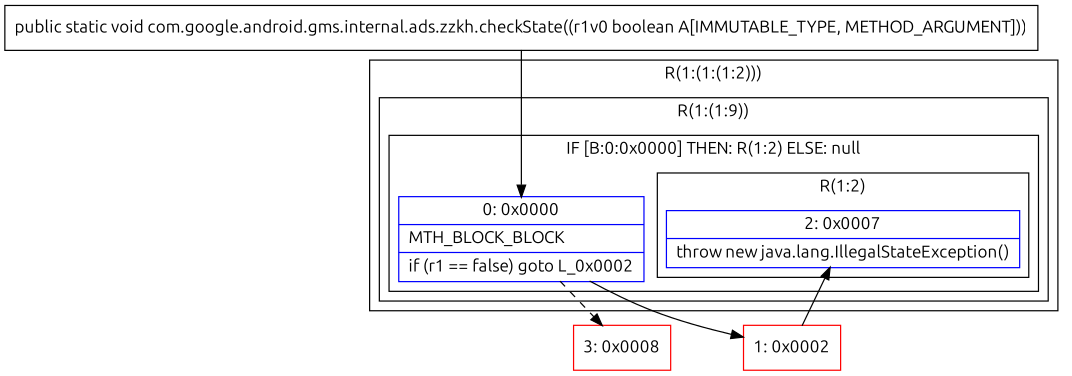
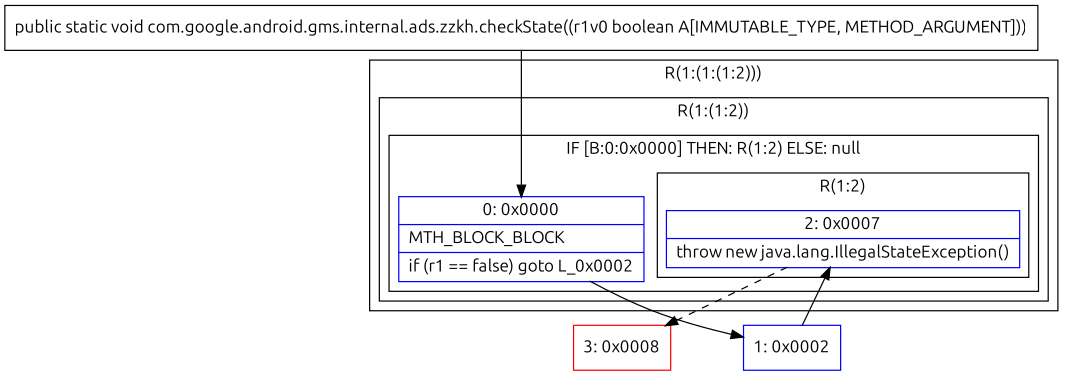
cluster "R(1:(1:9))": label "R(1:(1:9))" -> "R(1:(1:2))"
edge "0: 0x0000" -> "3: 0x0008": now "2: 0x0007" -> "3: 0x0008"
node "1: 0x0002": color red -> blue
